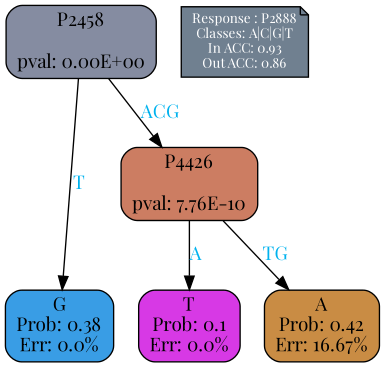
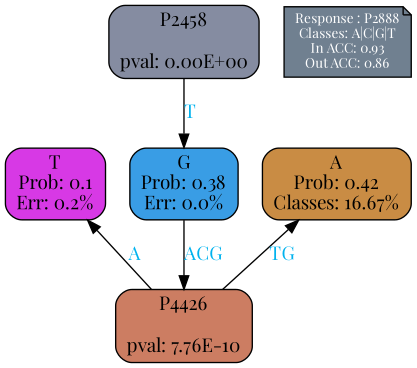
edge "P2458 pval: 0.00E+00" -> "P4426 pval: 7.76E-10": now "G Prob: 0.38 Err: 0.0%" -> "P4426 pval: 7.76E-10"
node "T Prob: 0.1 Err: 0.0%": label "T Prob: 0.1 Err: 0.0%" -> "T Prob: 0.1 Err: 0.2%"
node "A Prob: 0.42 Err: 16.67%": label "A Prob: 0.42 Err: 16.67%" -> "A Prob: 0.42 Classes: 16.67%"
